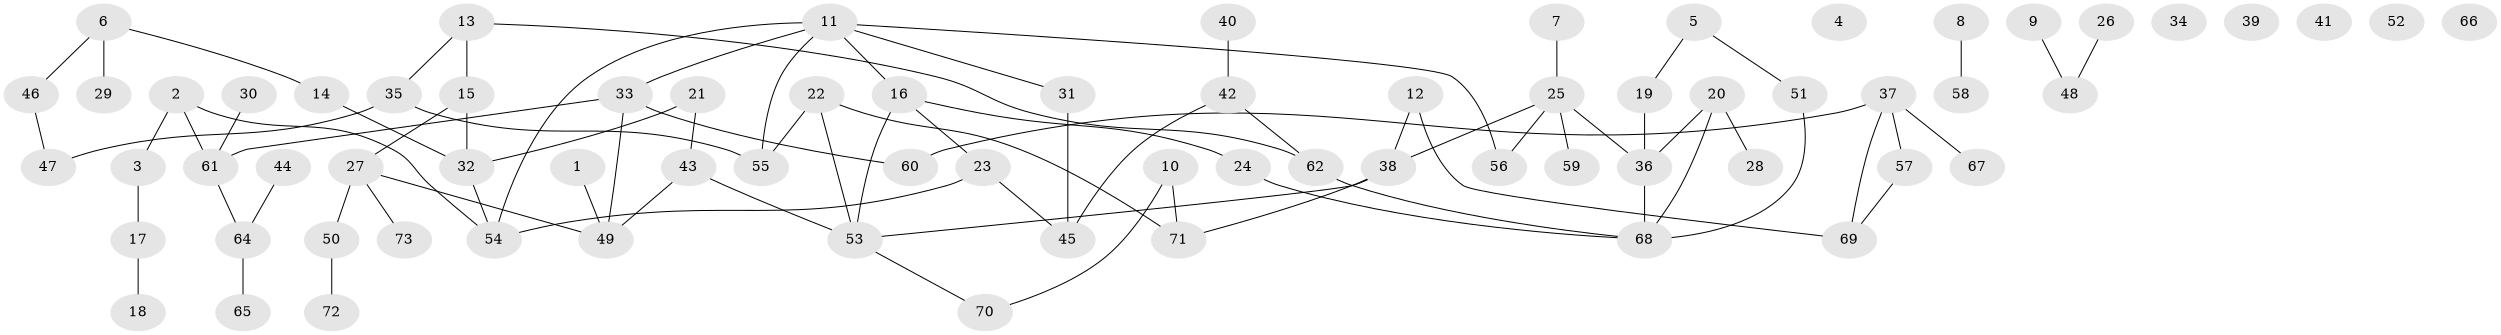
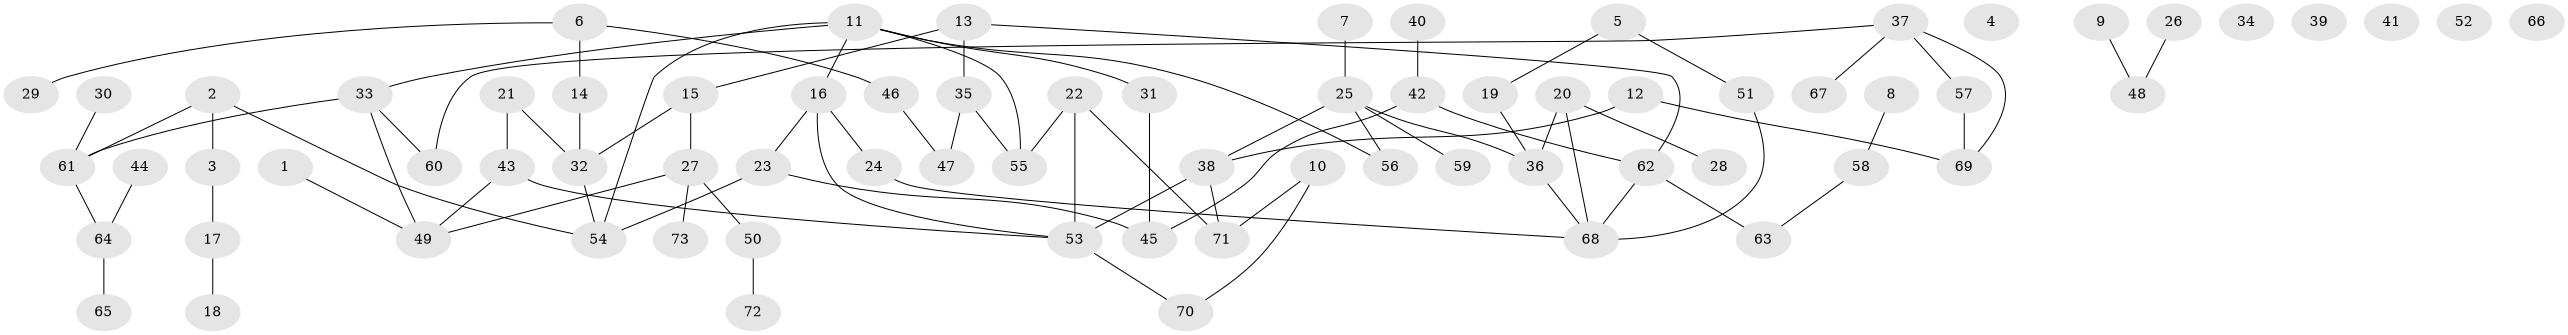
node "63": added
